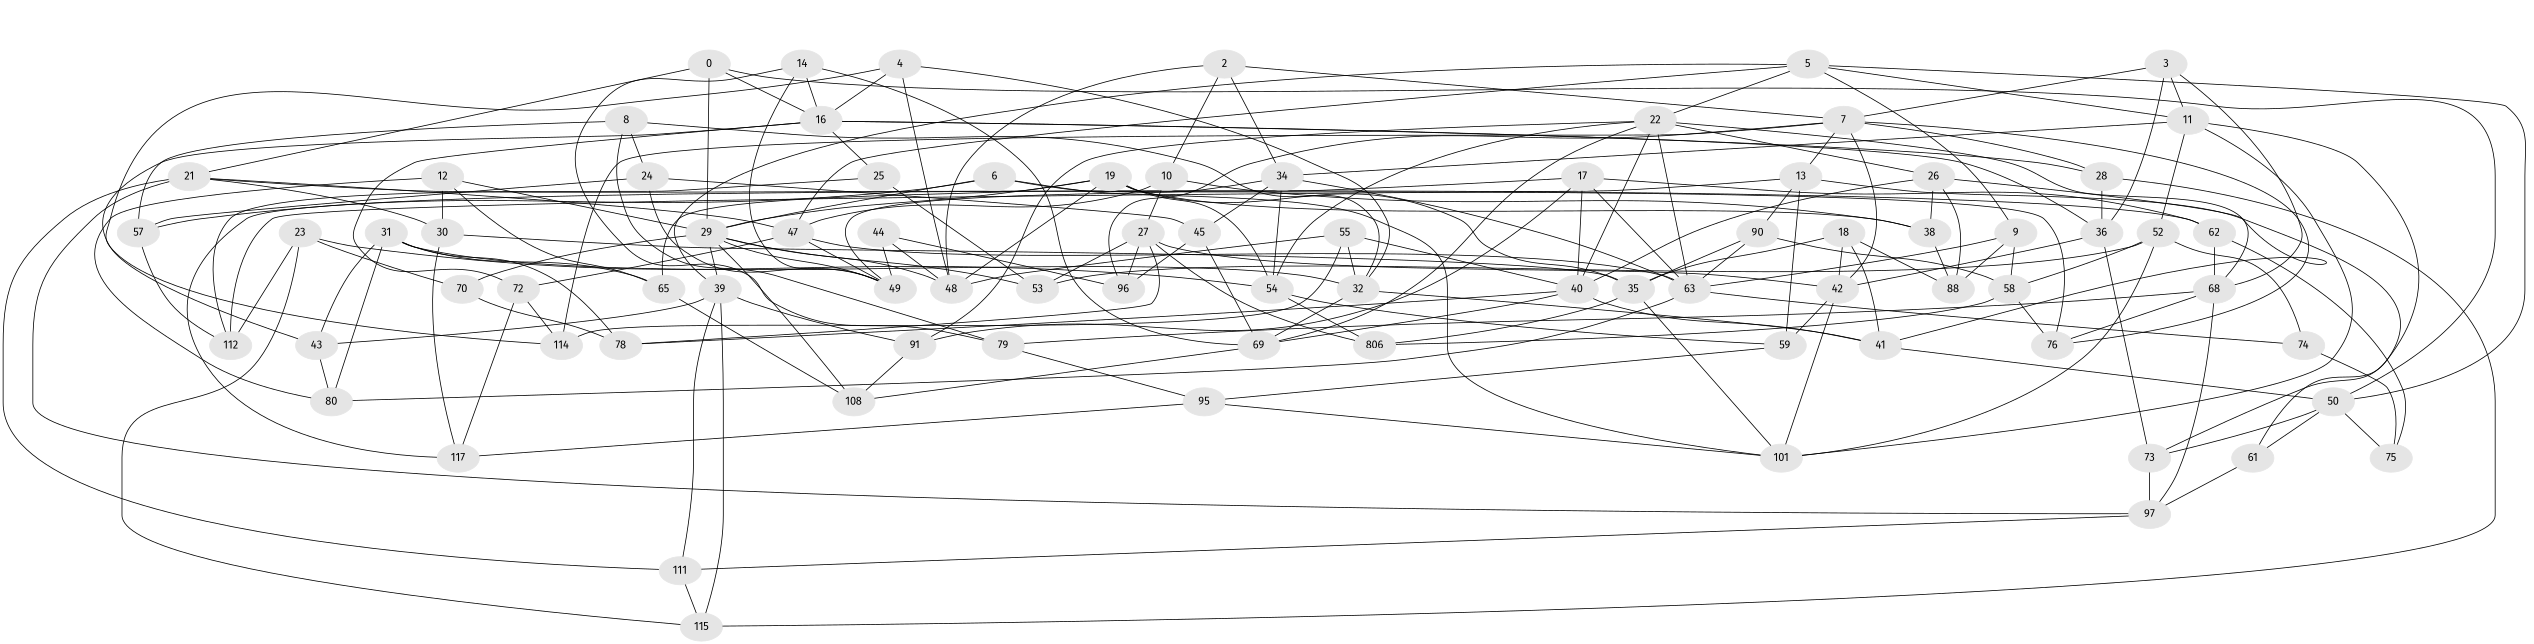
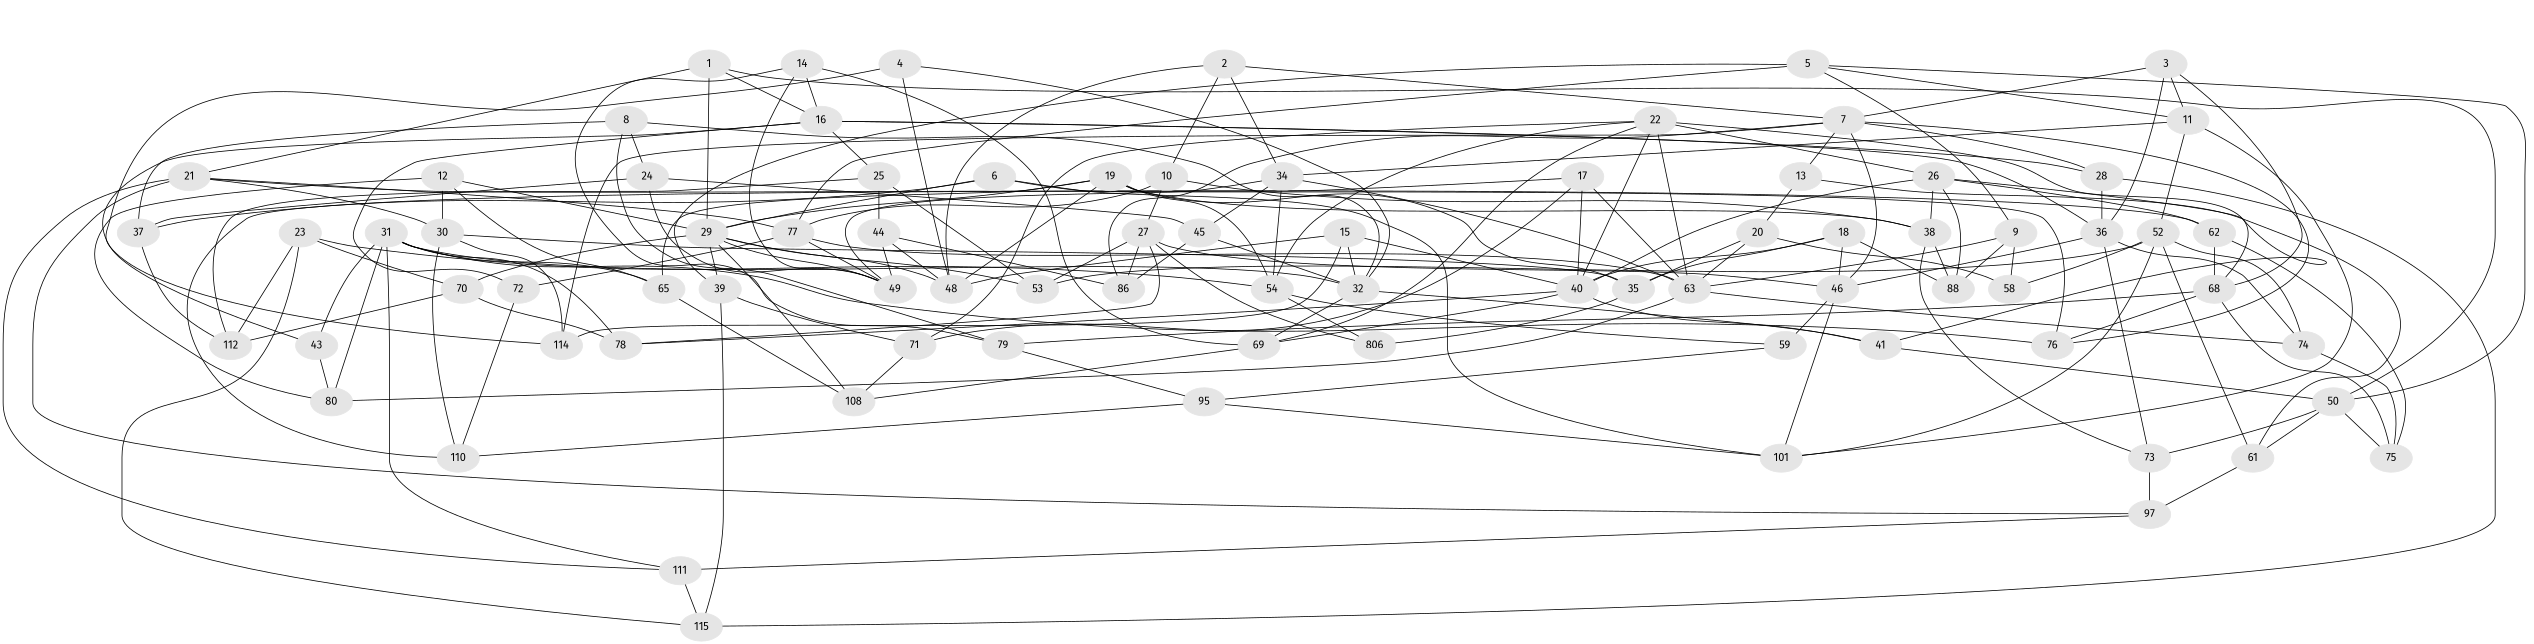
node "0": label "0" -> "1"
edge "4" -- "16": removed
edge "5" -- "22": removed
edge "17" -- "62": now "26" -- "62"
edge "13" -- "112": now "70" -- "112"
edge "25" -- "44": added
node "57": label "57" -> "37"
node "47": label "47" -> "77"
node "55": label "55" -> "15"
node "90": label "90" -> "20"
edge "13" -- "59": removed
edge "36" -- "74": added
edge "18" -- "41": now "18" -- "40"
node "96": label "96" -> "86"
edge "45" -- "69": now "45" -- "32"
node "42": label "42" -> "46"
edge "11" -- "73": now "38" -- "73"
edge "72" -- "114": now "30" -- "114"
edge "58" -- "76": now "31" -- "76"
edge "39" -- "43": removed
edge "58" -- "806": removed
node "91": label "91" -> "71"
edge "52" -- "61": added
edge "35" -- "101": removed
edge "68" -- "97": now "68" -- "75"
edge "39" -- "111": now "31" -- "111"
node "117": label "117" -> "110"
